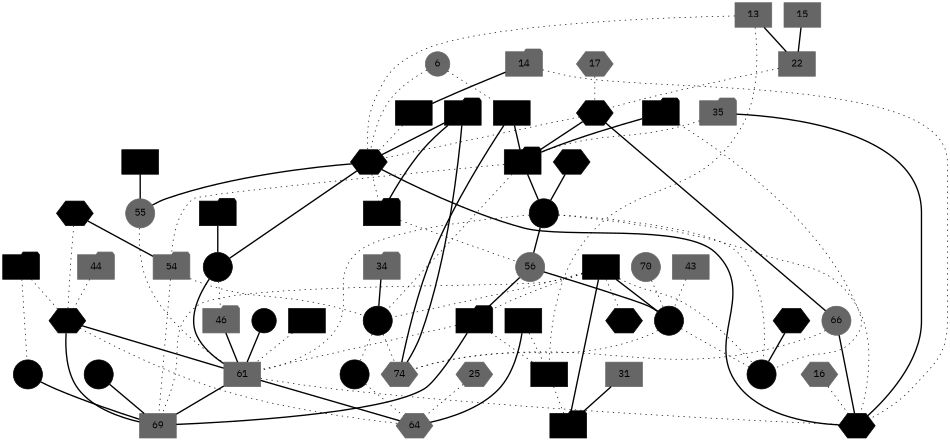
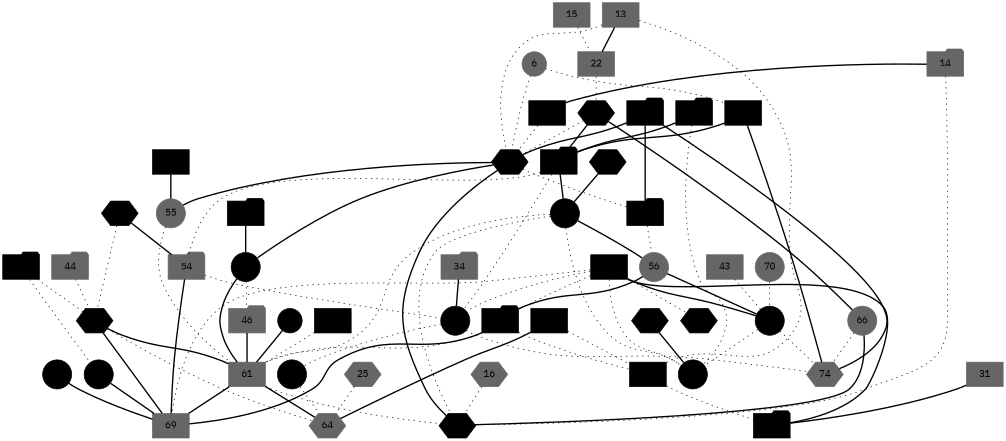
edge "15" -- "22": style bold -> dotted
node "17": removed
node "35": removed
edge "54" -- "69": style dotted -> bold
